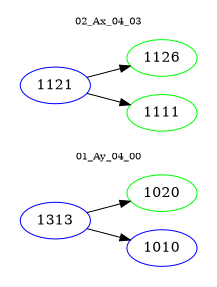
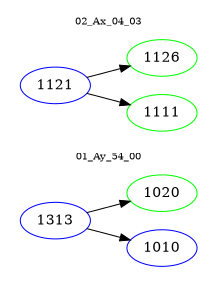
cluster "01_Ay_04_00": label "01_Ay_04_00" -> "01_Ay_54_00"
